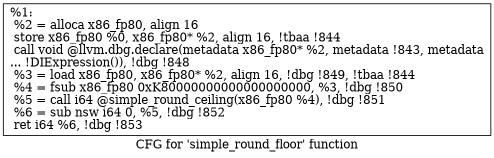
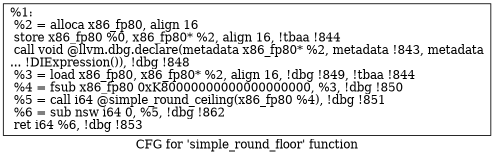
node "%1:": text "%6 = sub nsw i64 0, %5, !dbg !852" -> "%6 = sub nsw i64 0, %5, !dbg !862"
